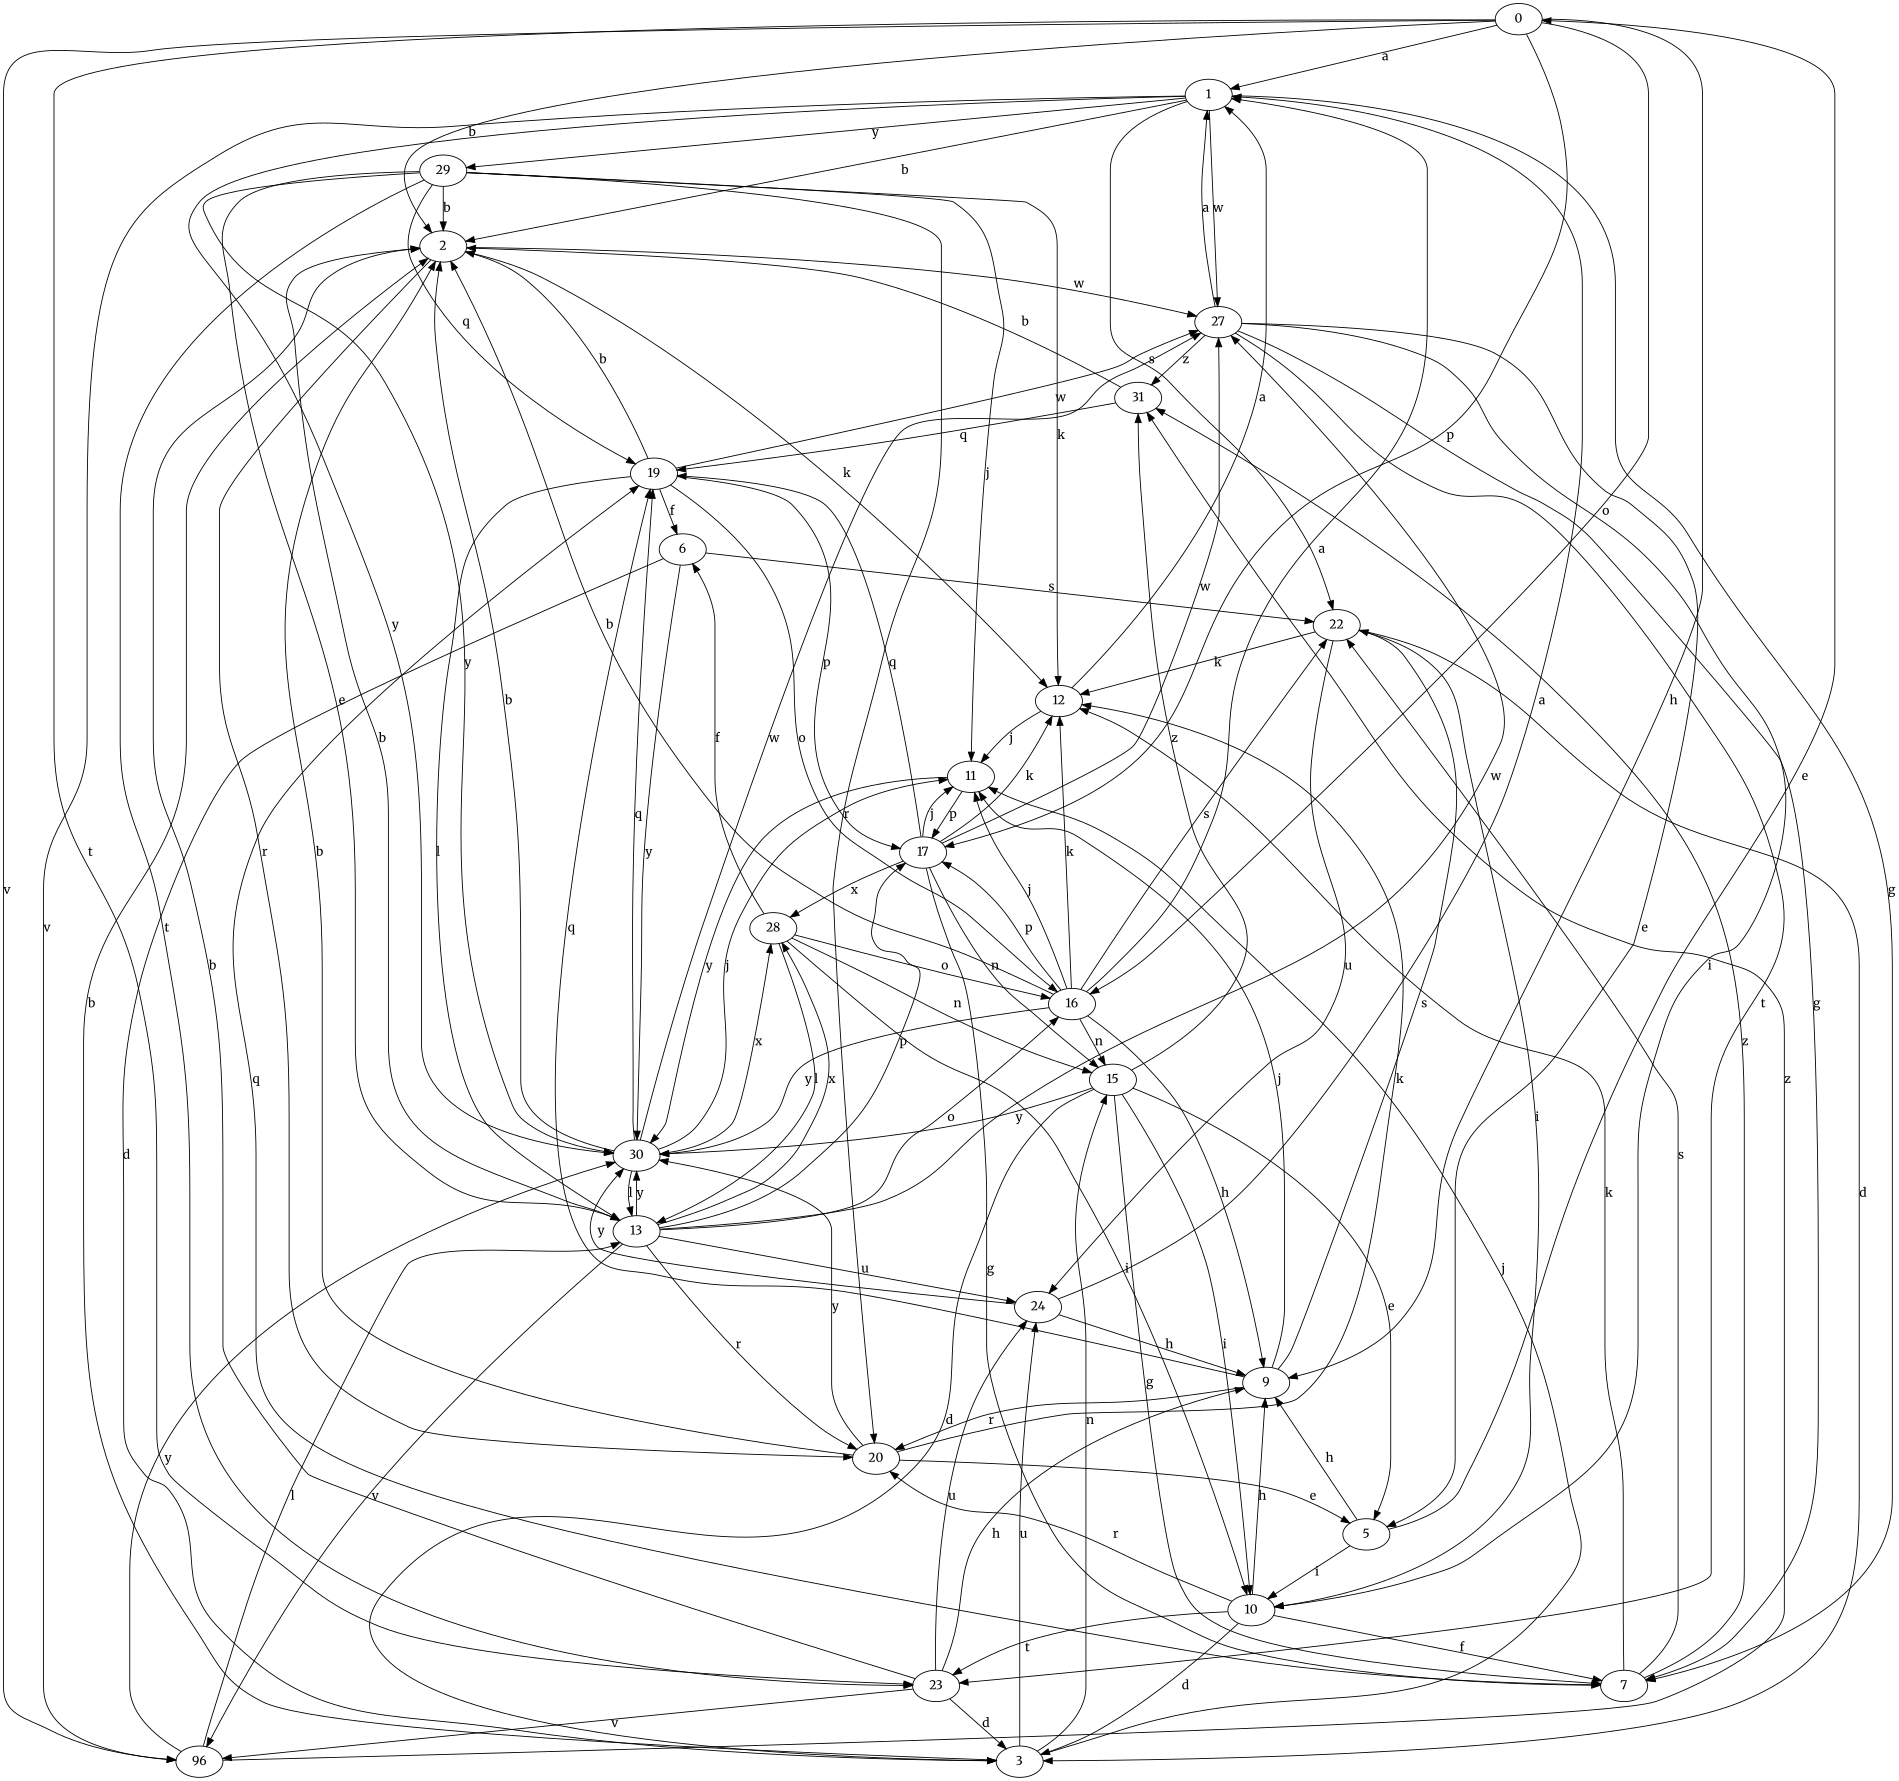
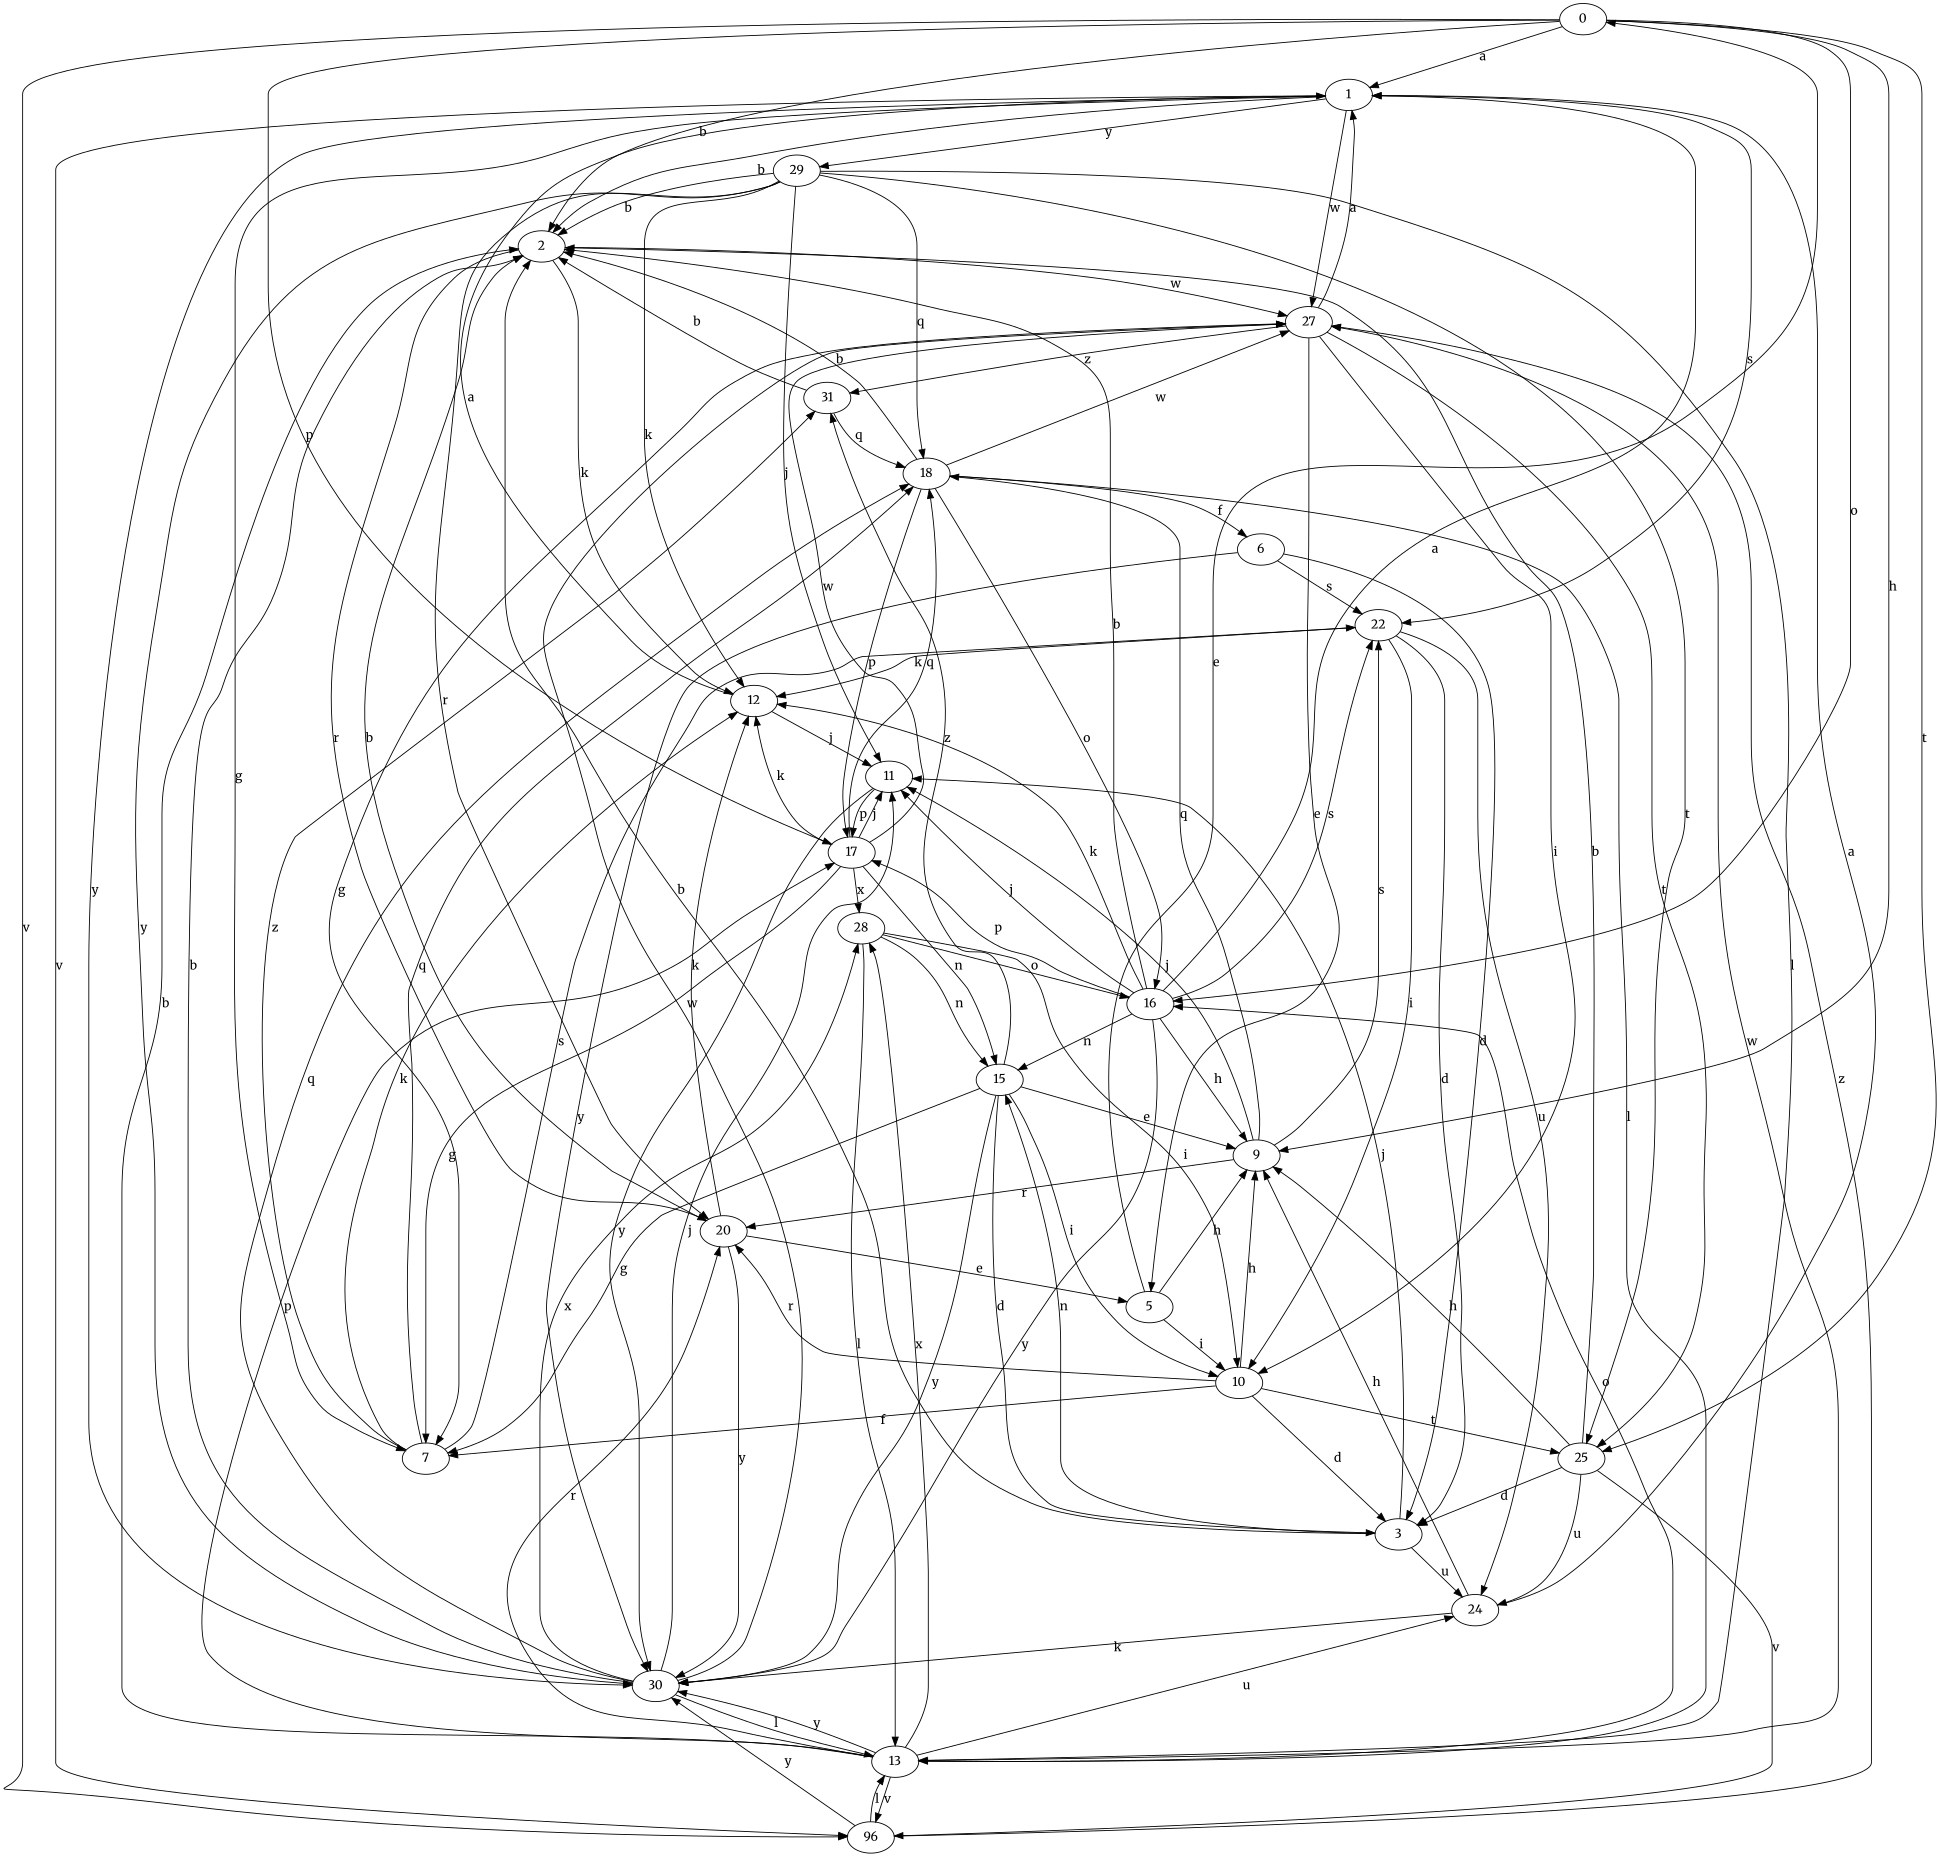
node "19": label "19" -> "18"
edge "29" -> "13": label "e" -> "l"
edge "28" -> "6": removed, label "f"
edge "24" -> "30": label "y" -> "k"
edge "15" -> "5": now "15" -> "9"
node "23": label "23" -> "25"
edge "96" -> "31": now "96" -> "27"
